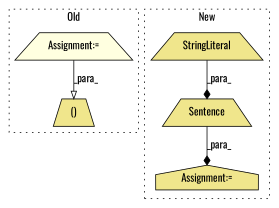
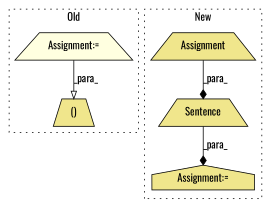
node "StringLiteral": label "StringLiteral" -> "Assignment"
